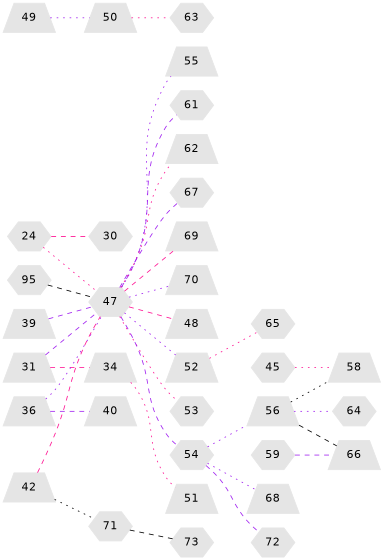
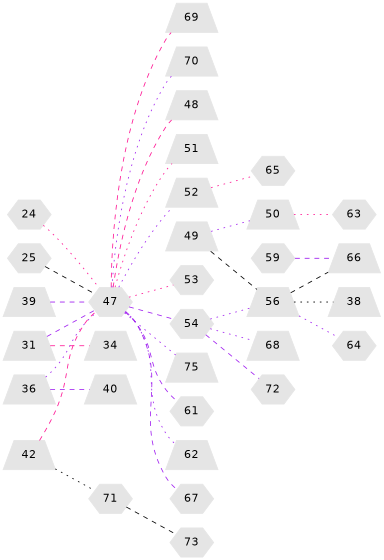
node "55": label "55" -> "75"
edge "62" -- "47": color deeppink -> purple
node "30": removed
edge "49" -- "56": added
node "95": label "95" -> "25"
node "45": removed
node "58": label "58" -> "38"
edge "34" -- "51": now "47" -- "51"
